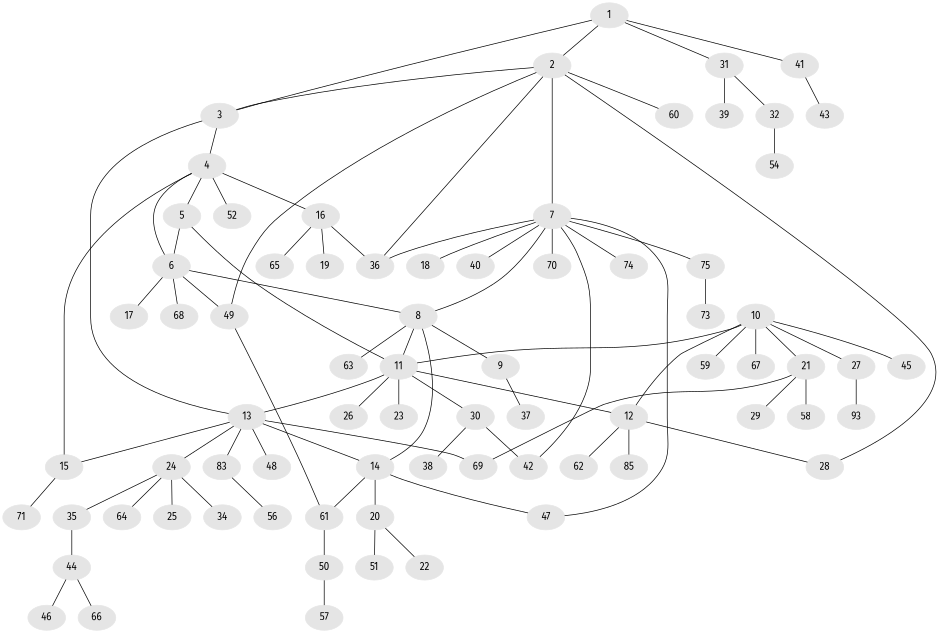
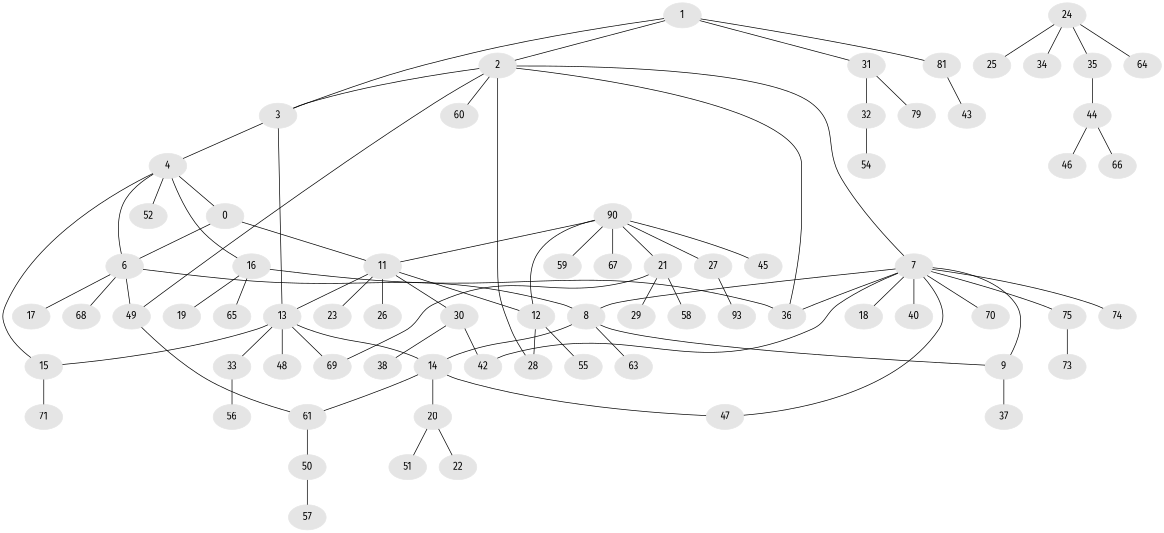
node "41": label "41" -> "81"
node "39": label "39" -> "79"
node "5": label "5" -> "0"
edge "7" -- "9": added
node "10": label "10" -> "90"
edge "8" -- "11": removed
edge "13" -- "24": removed
node "83": label "83" -> "33"
node "62": removed
node "85": label "85" -> "55"
